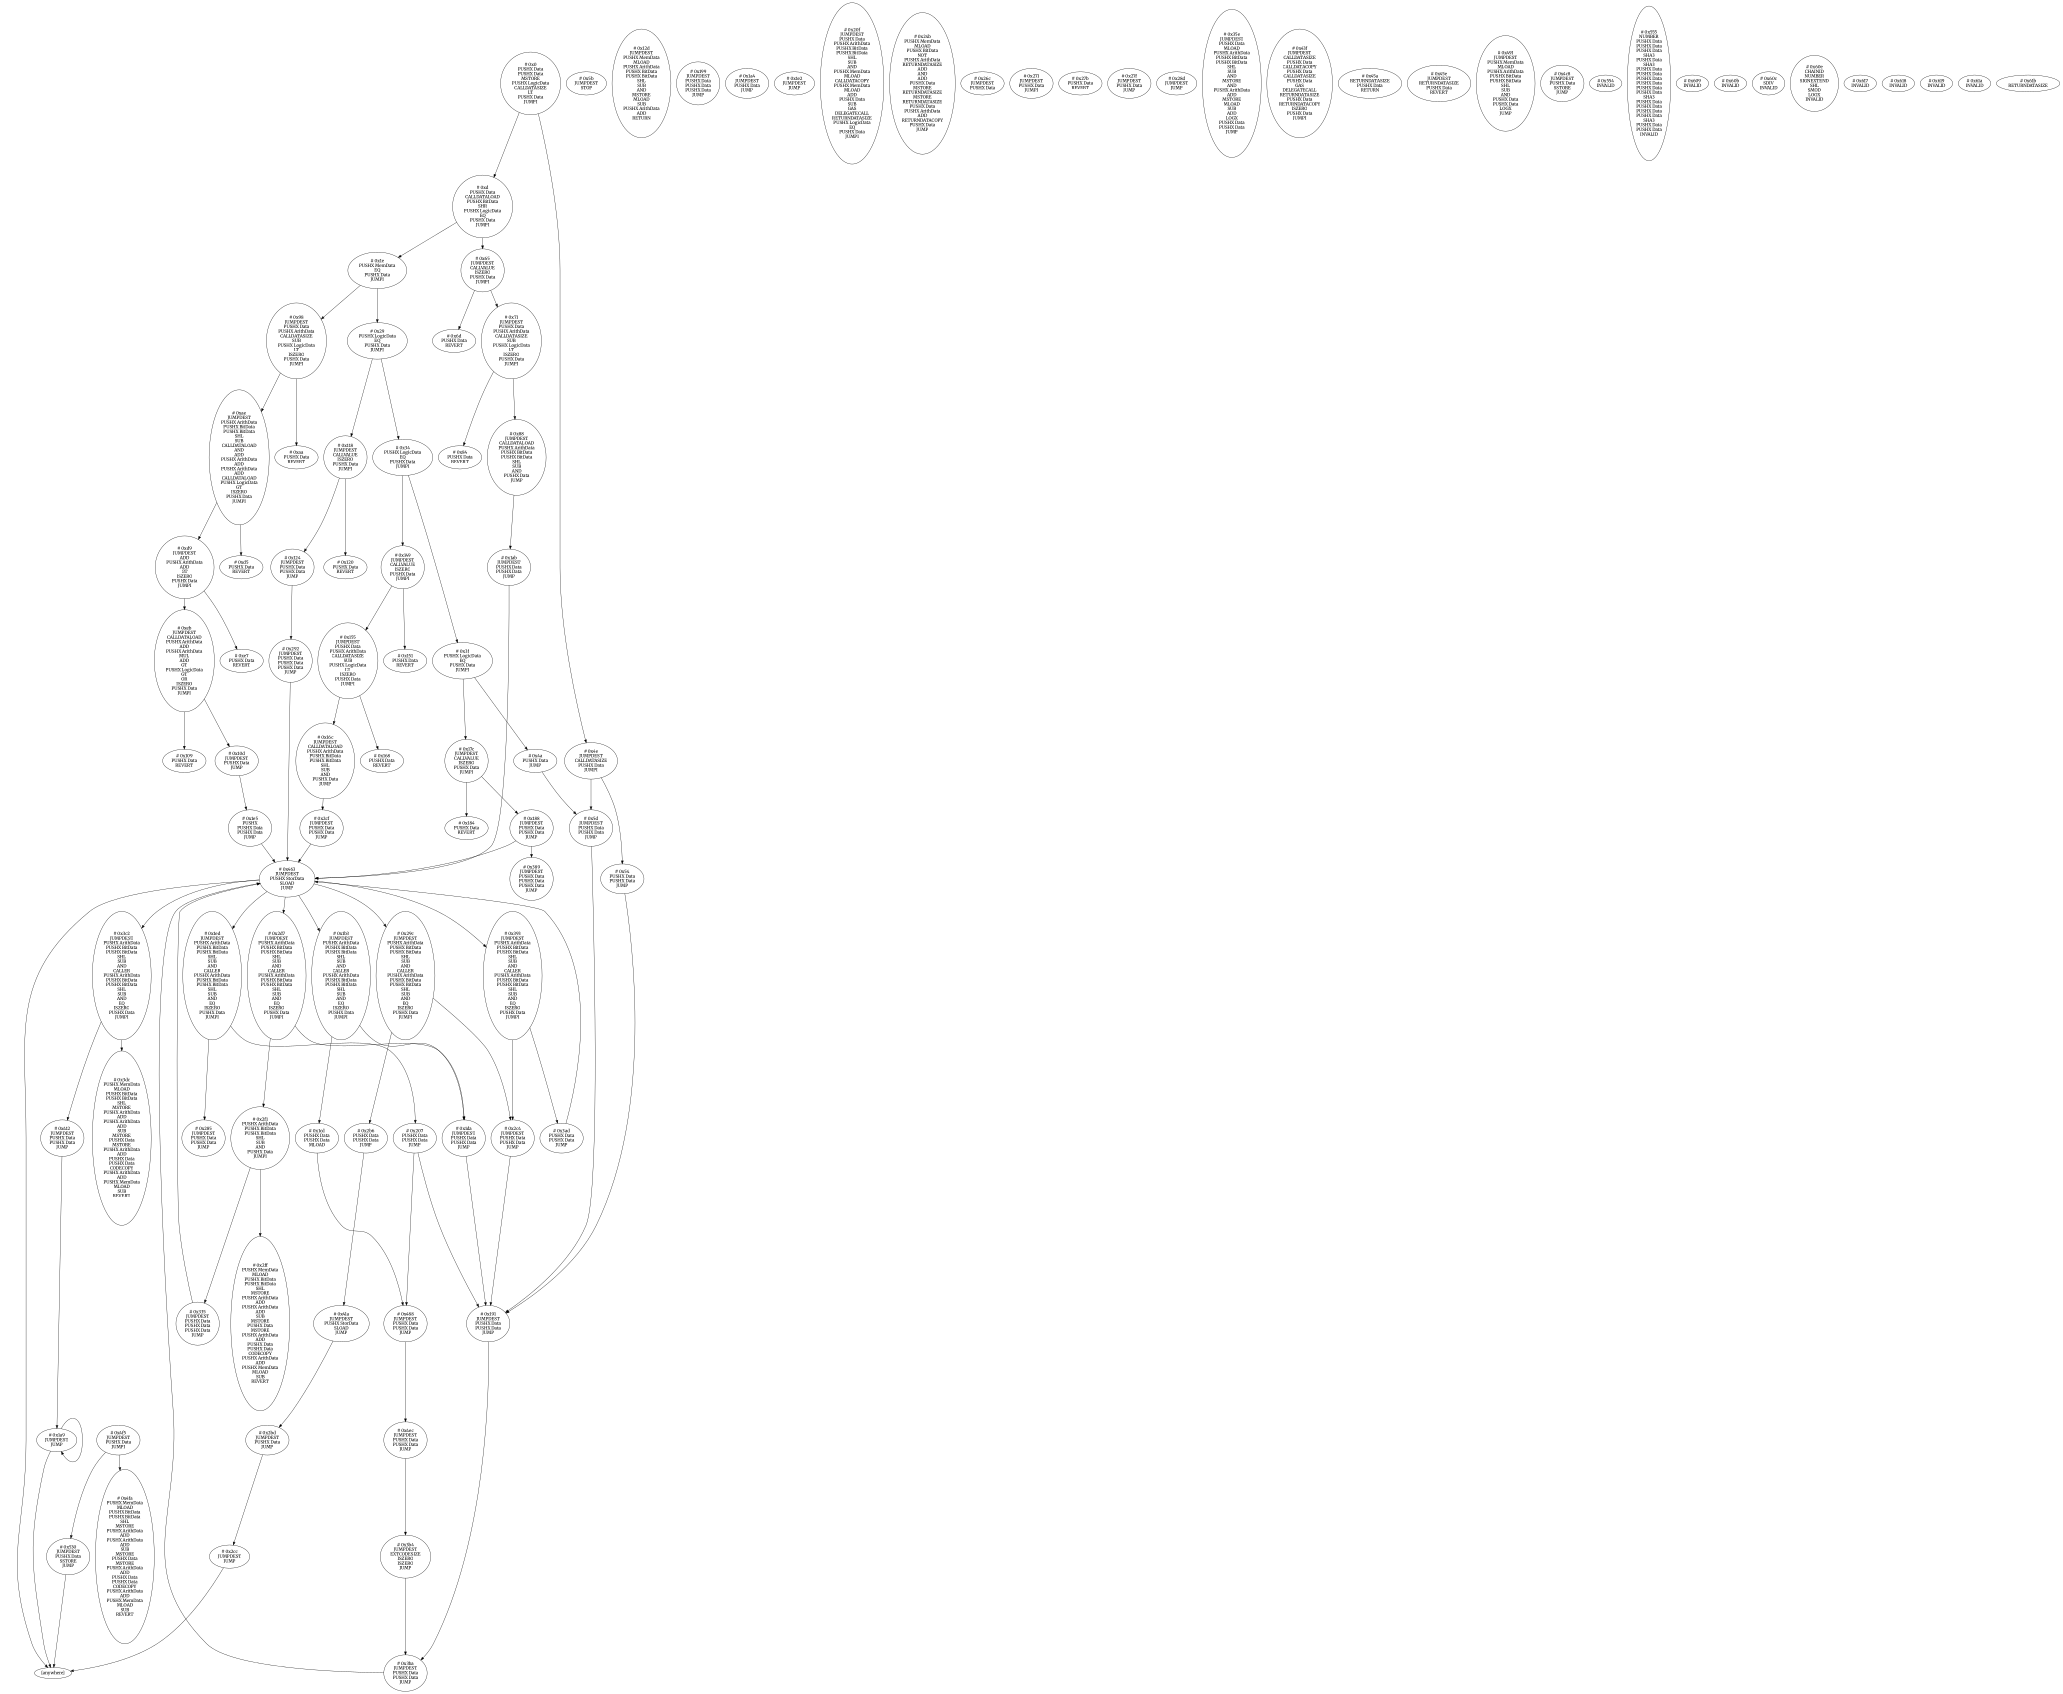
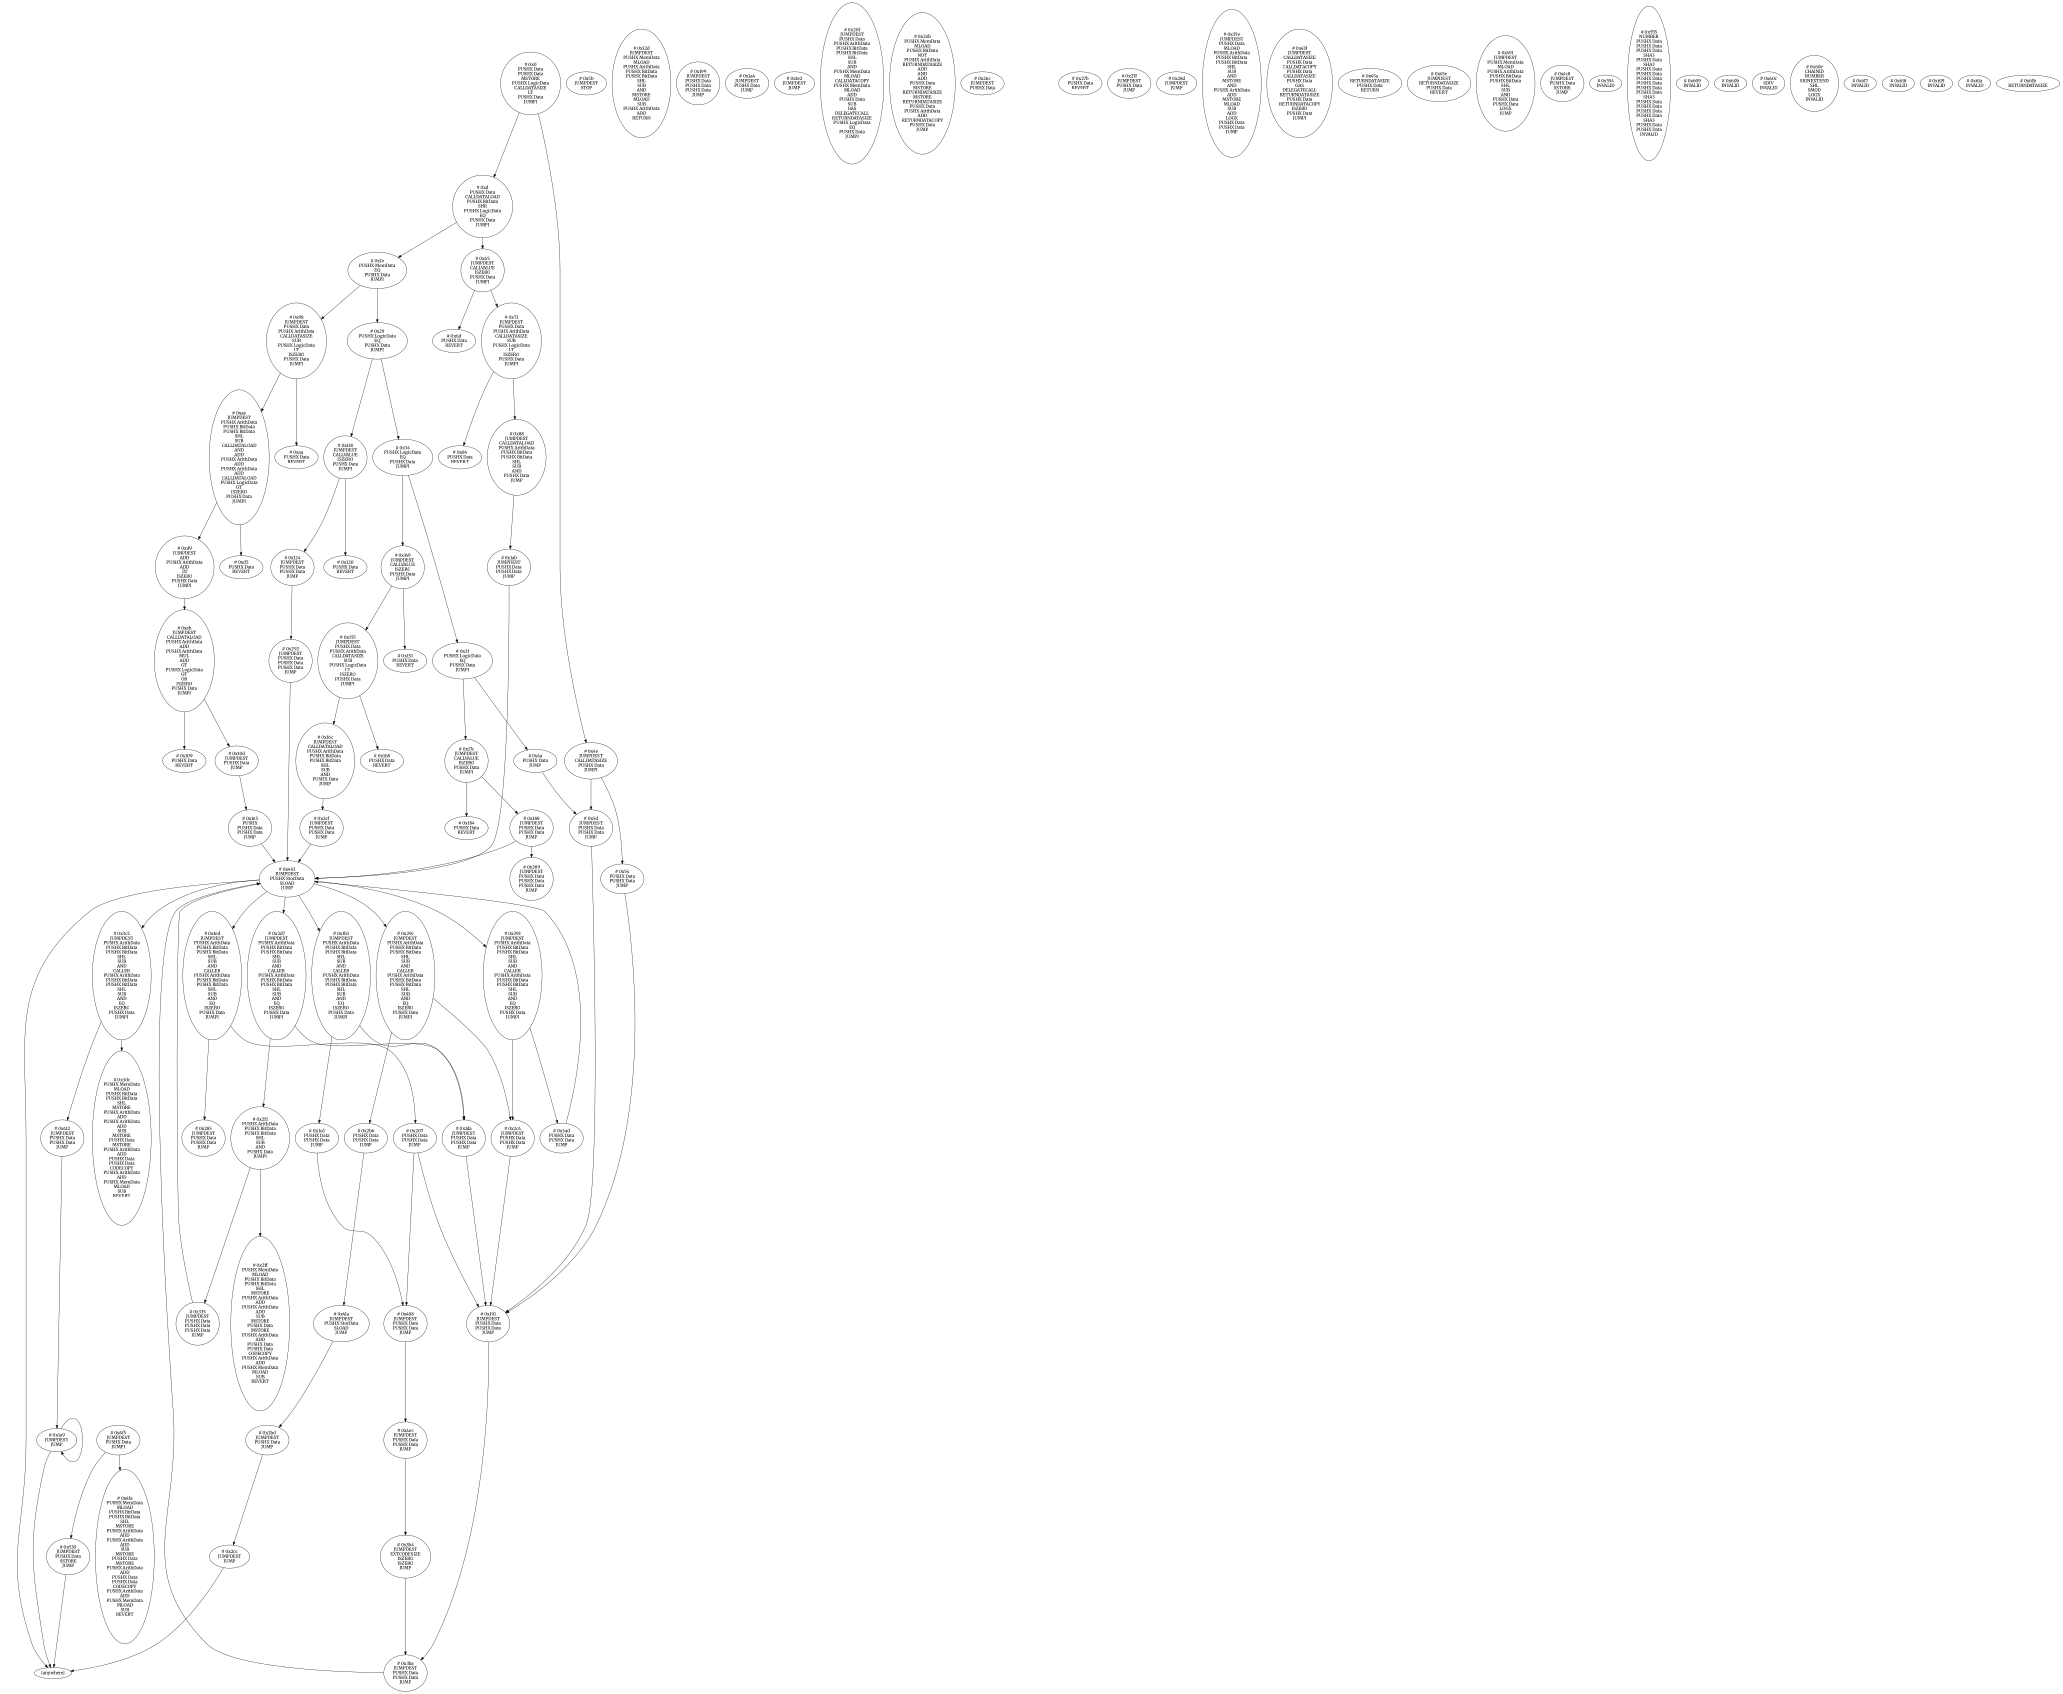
node "# 0x271 JUMPDEST PUSHX Data JUMPI": removed
node "# 0xe7 PUSHX Data REVERT": removed
node "# 0x1cd PUSHX Data PUSHX Data MLOAD": label "# 0x1cd PUSHX Data PUSHX Data MLOAD" -> "# 0x1cd PUSHX Data PUSHX Data JUMP"
